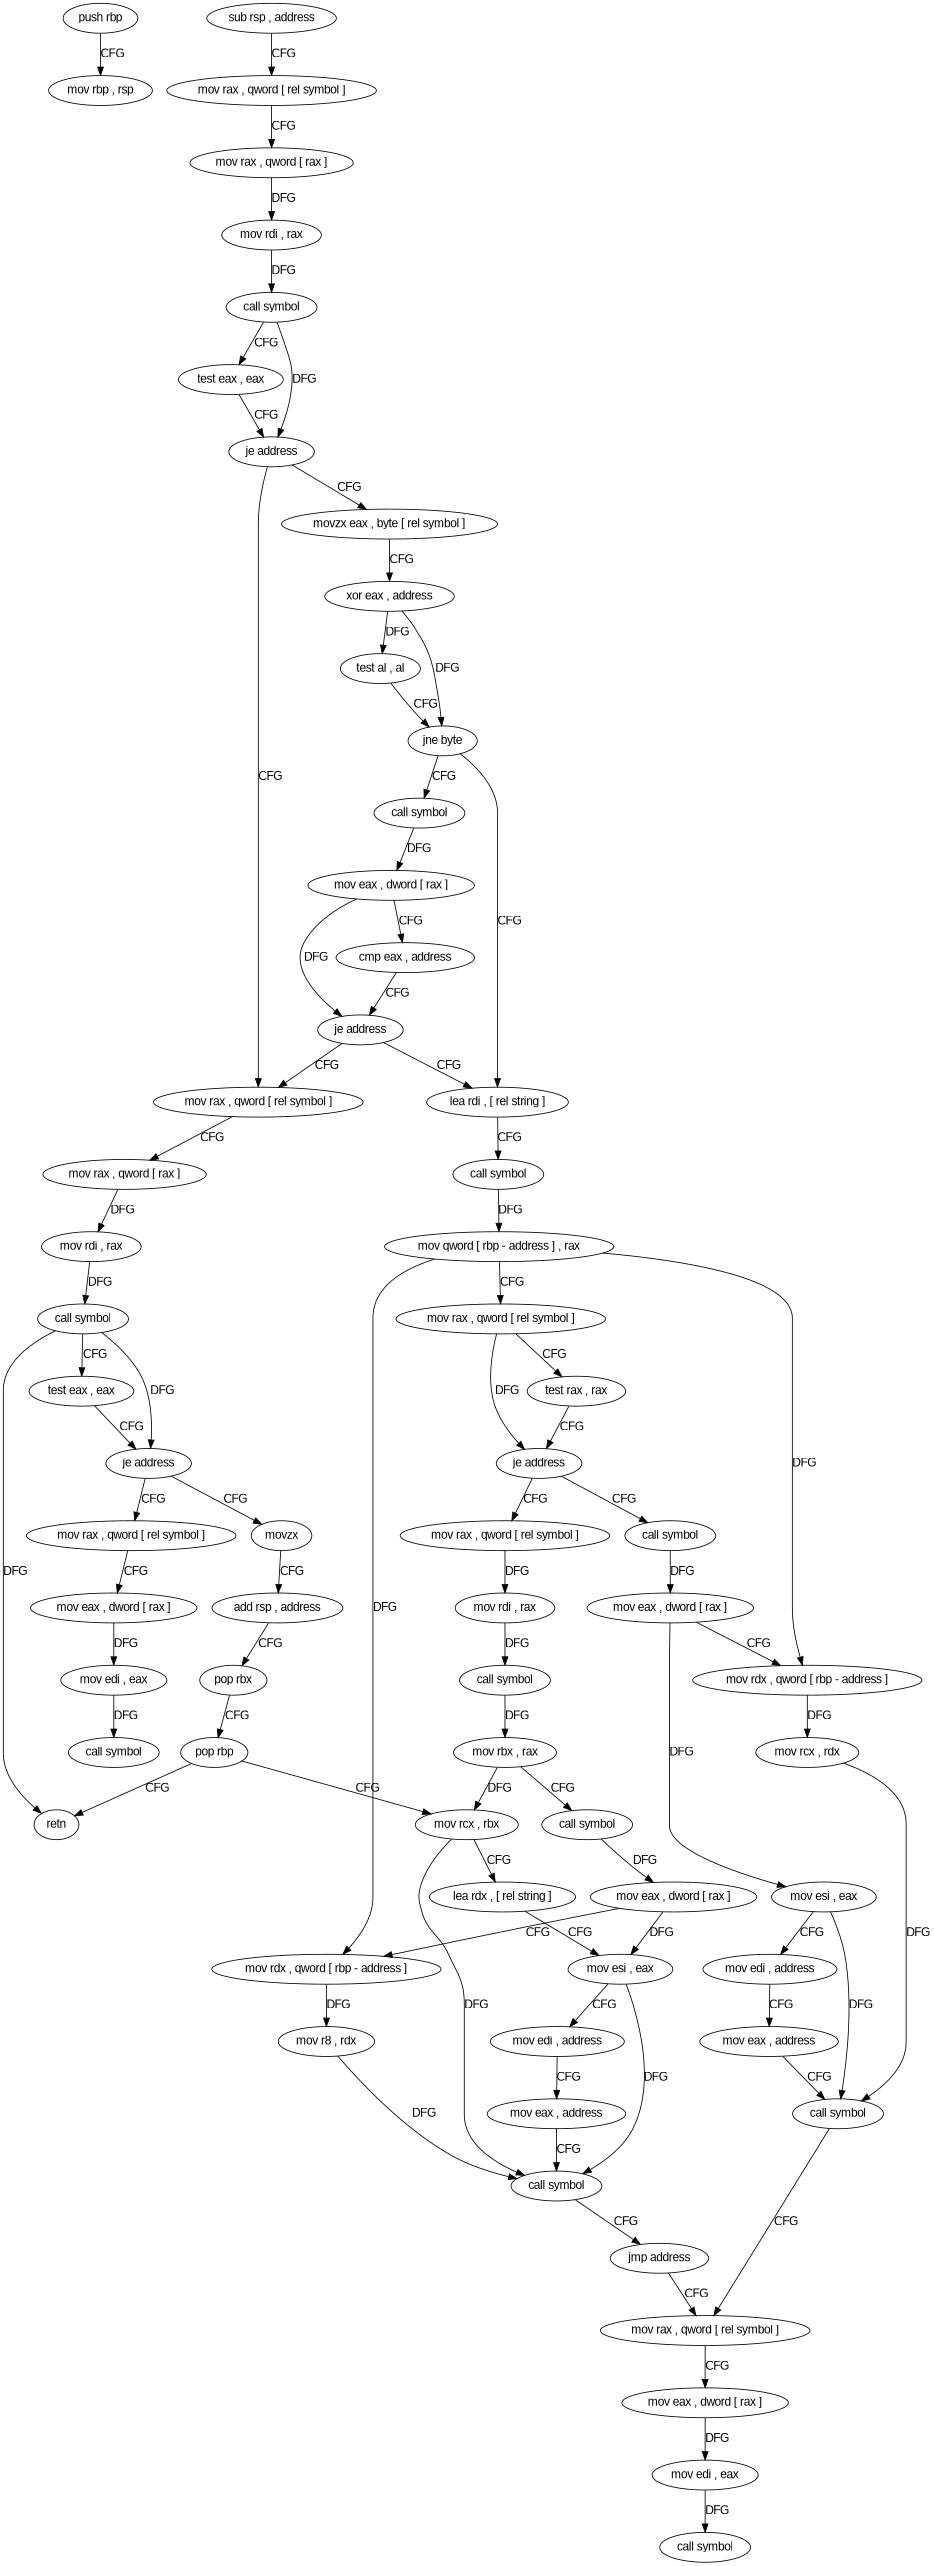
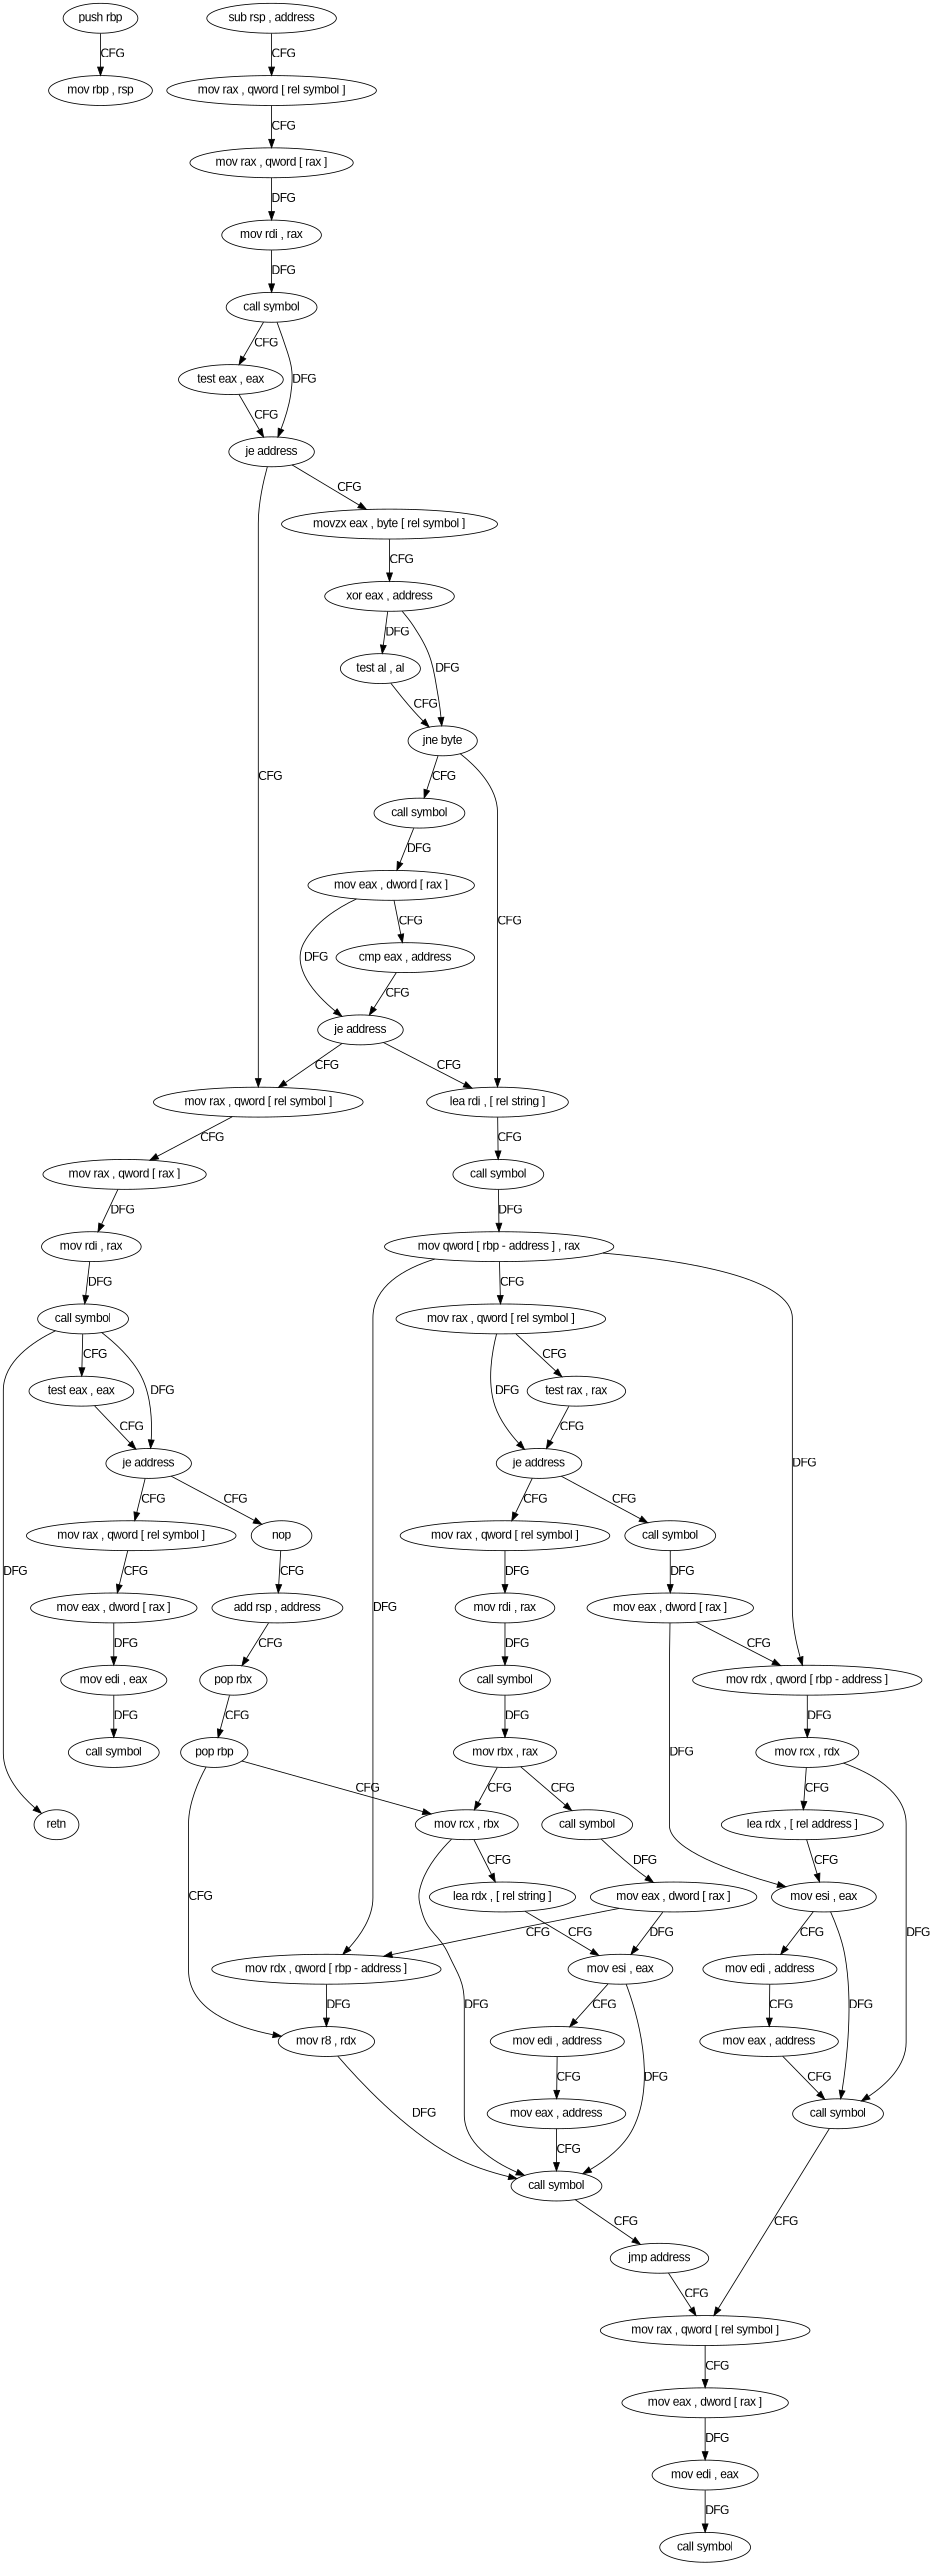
node "movzx": label "movzx" -> "nop"
edge "pop rbp" -> "retn": now "pop rbp" -> "mov r8 , rdx"
edge "mov rbx , rax" -> "mov rcx , rbx": label "DFG" -> "CFG"
node "lea rdx , [ rel address ]": added
